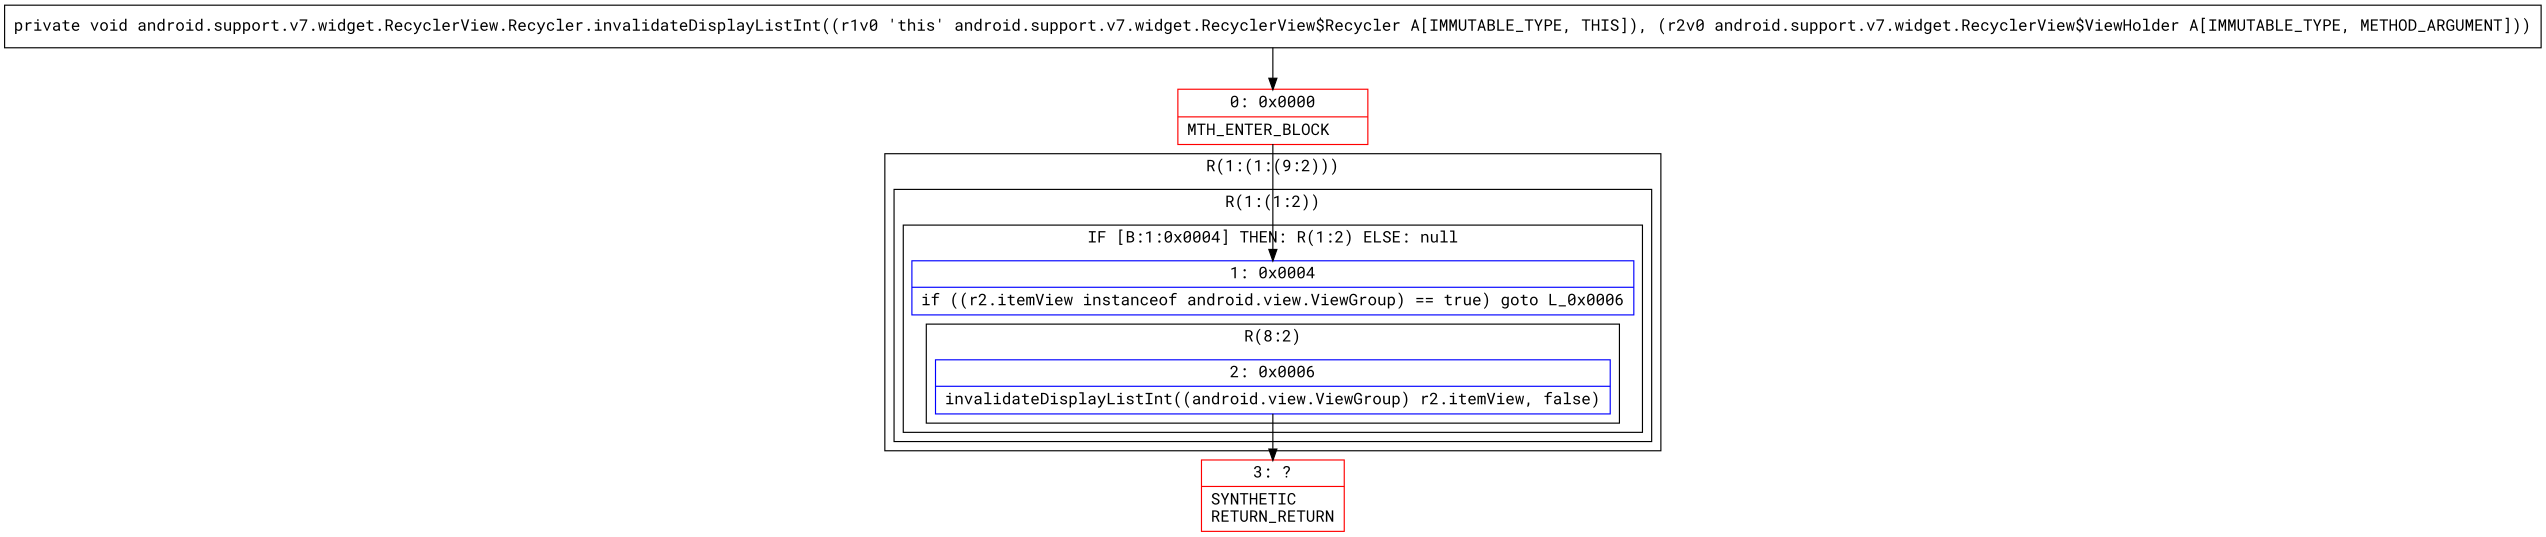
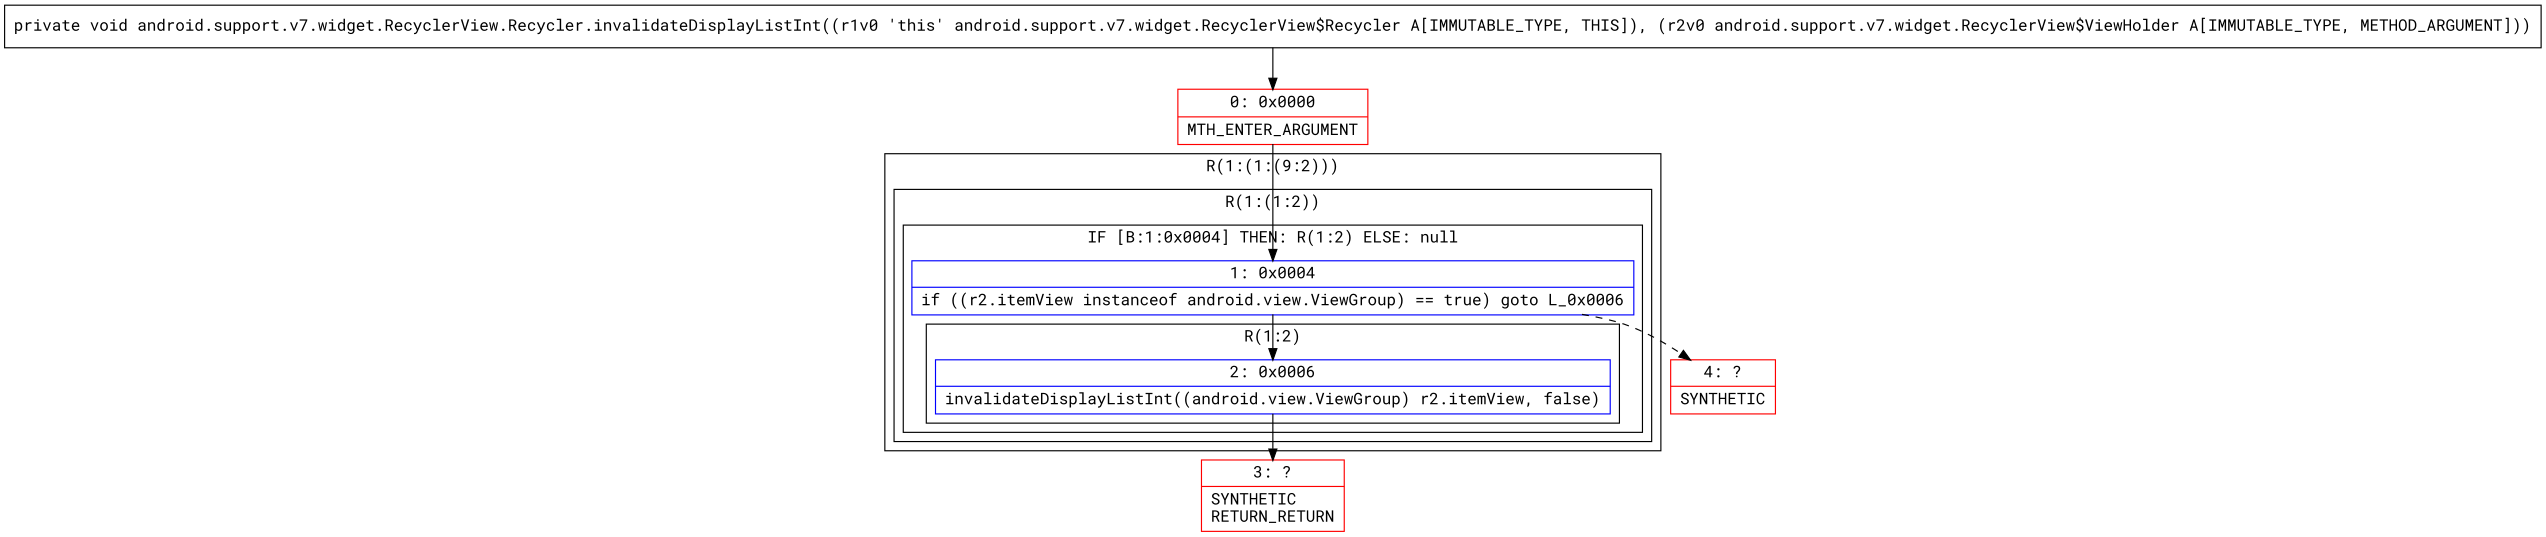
node "0: 0x0000": text "MTH_ENTER_BLOCK" -> "MTH_ENTER_ARGUMENT"
edge "1: 0x0004" -> "2: 0x0006": added
cluster "R(8:2)": label "R(8:2)" -> "R(1:2)"
node "4: ?": added
